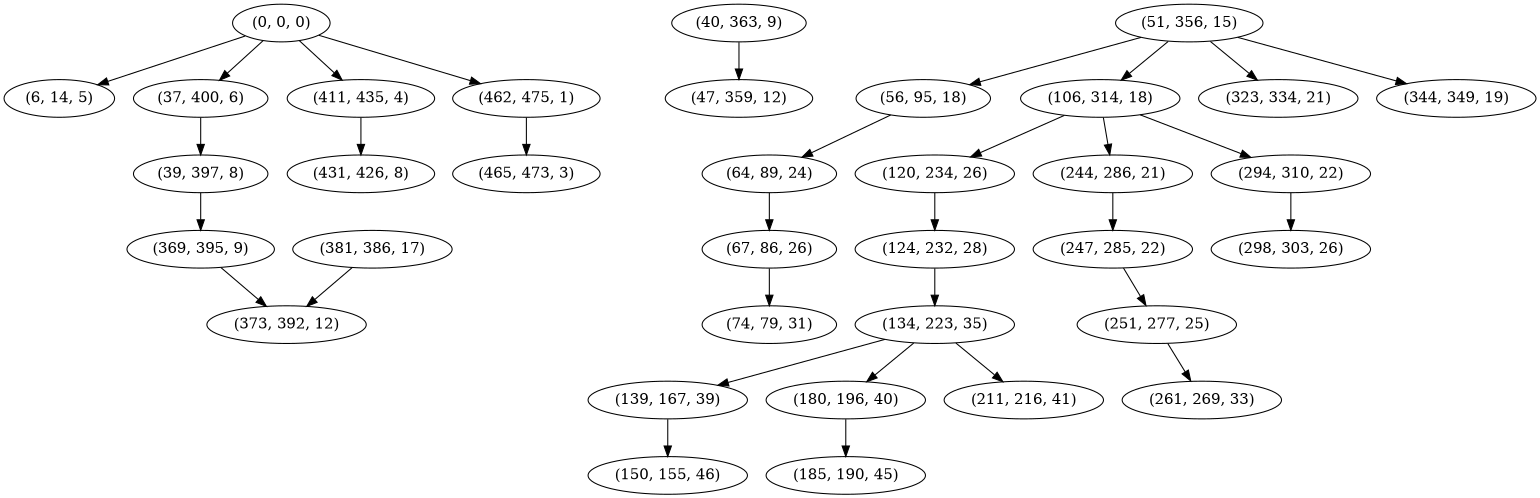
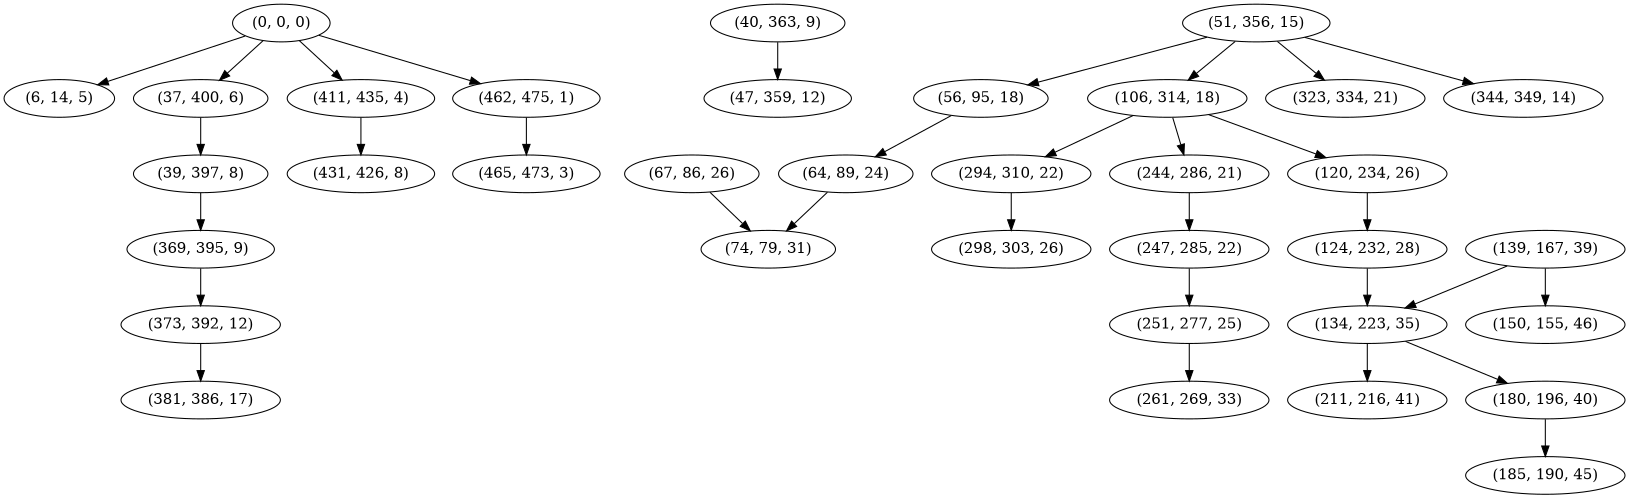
node "(344, 349, 19)": label "(344, 349, 19)" -> "(344, 349, 14)"
edge "(64, 89, 24)" -> "(67, 86, 26)": now "(64, 89, 24)" -> "(74, 79, 31)"
edge "(381, 386, 17)" -> "(373, 392, 12)": reversed
edge "(134, 223, 35)" -> "(139, 167, 39)": reversed
